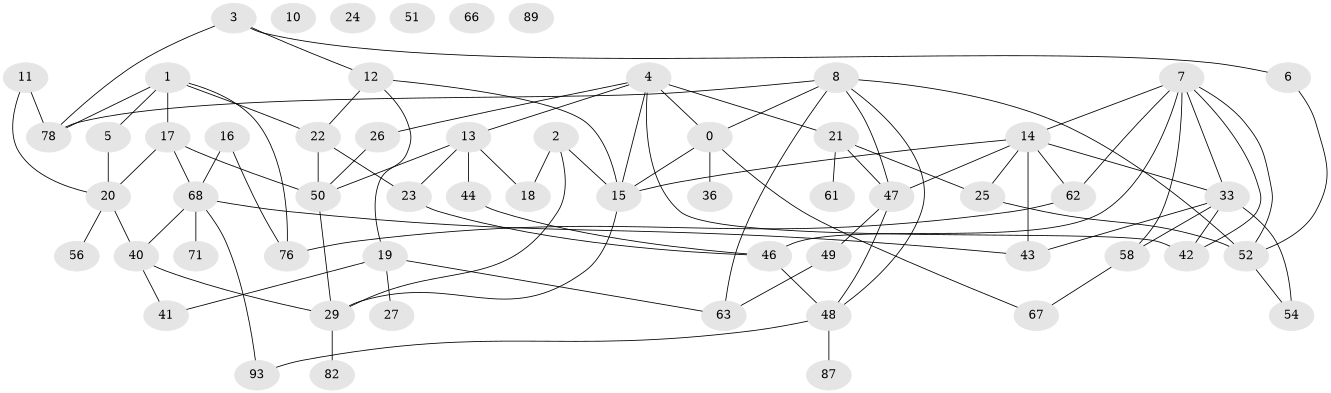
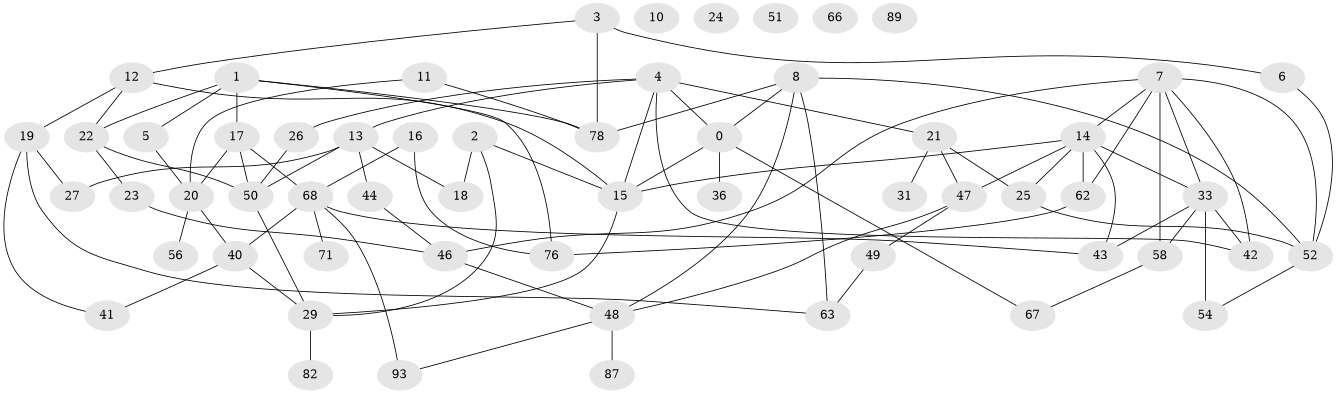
edge "8" -- "47": removed
edge "13" -- "23": now "13" -- "27"
node "61": label "61" -> "31"
